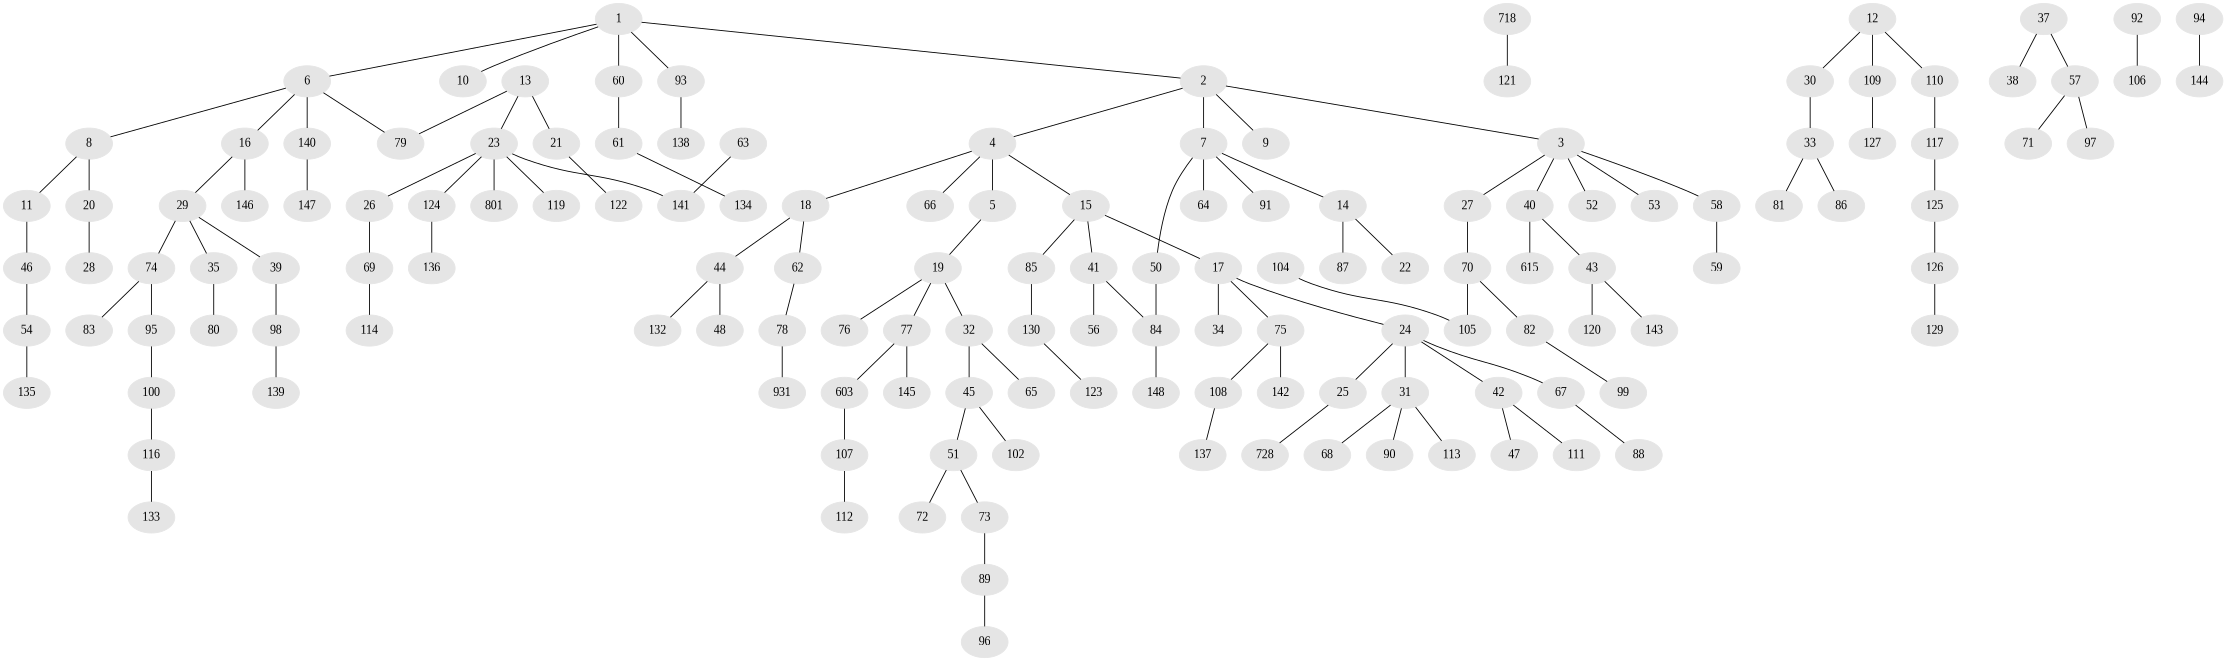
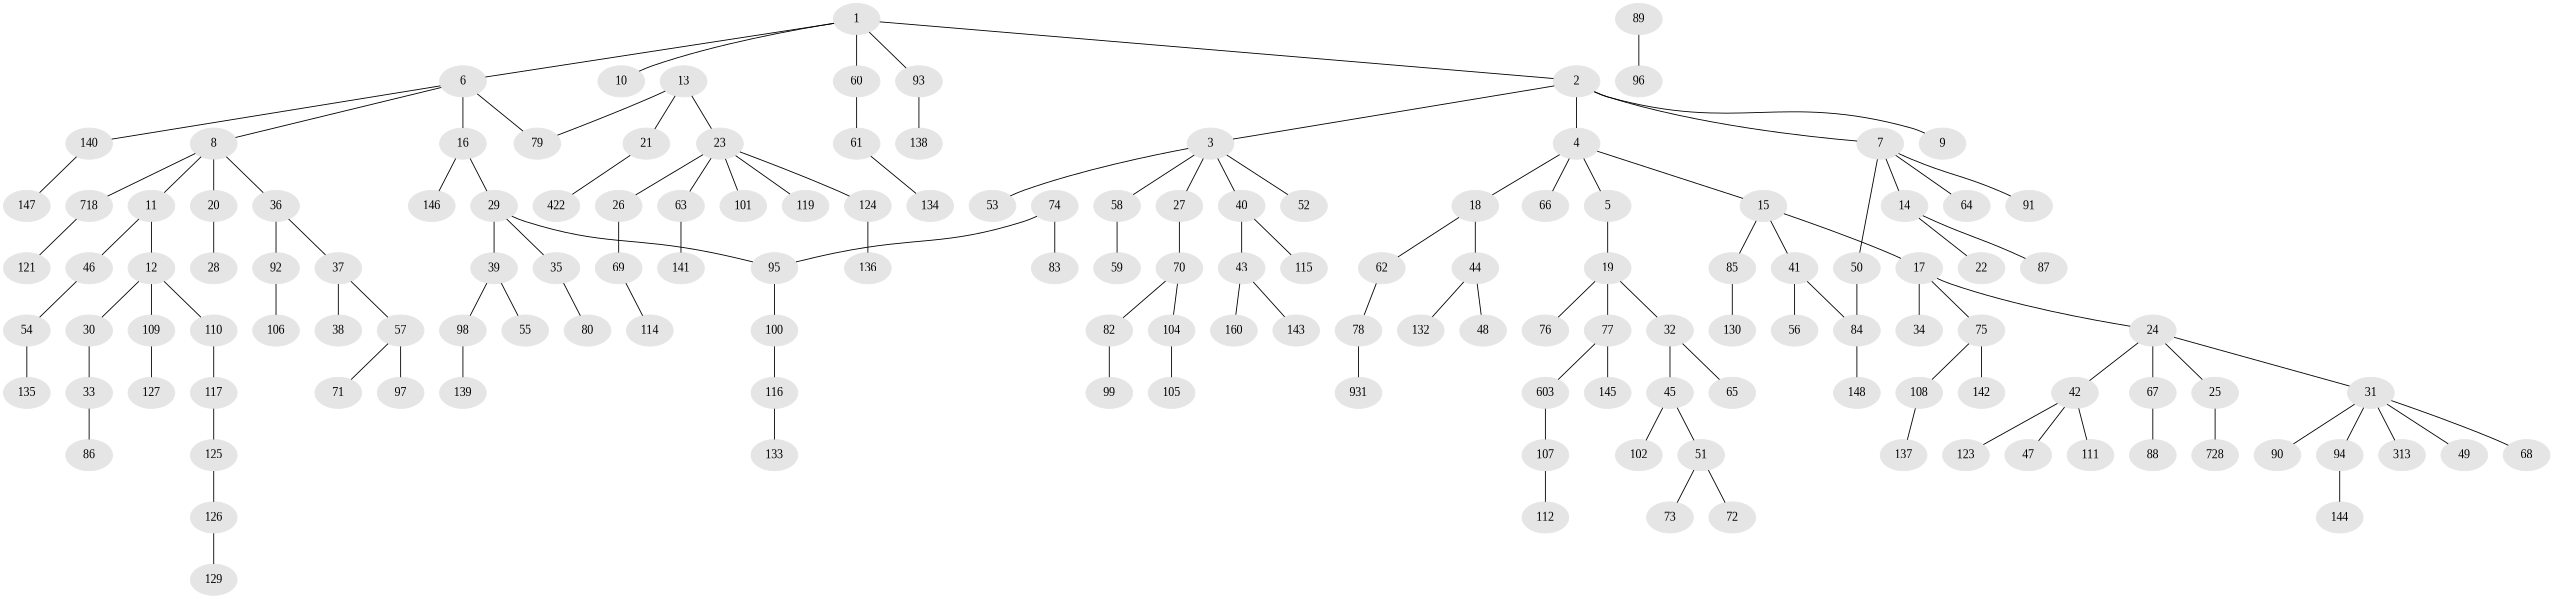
edge "23" -- "141": now "23" -- "63"
edge "8" -- "718": added
node "36": added
node "801": label "801" -> "101"
node "122": label "122" -> "422"
node "81": removed
edge "11" -- "12": added
edge "29" -- "74": now "29" -- "95"
node "615": label "615" -> "115"
edge "70" -- "105": now "70" -- "104"
node "55": added
node "120": label "120" -> "160"
edge "130" -- "123": now "42" -- "123"
edge "31" -- "94": added
node "113": label "113" -> "313"
node "49": added
edge "73" -- "89": removed
